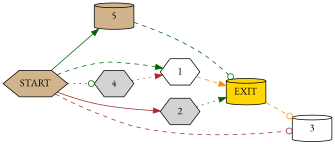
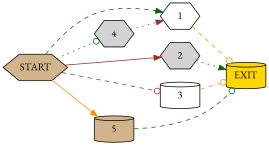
edge "START" -> "5": color darkgreen -> darkorange
edge "1" -> "EXIT": arrowhead normal -> odot
edge "EXIT" -> "3": reversed
